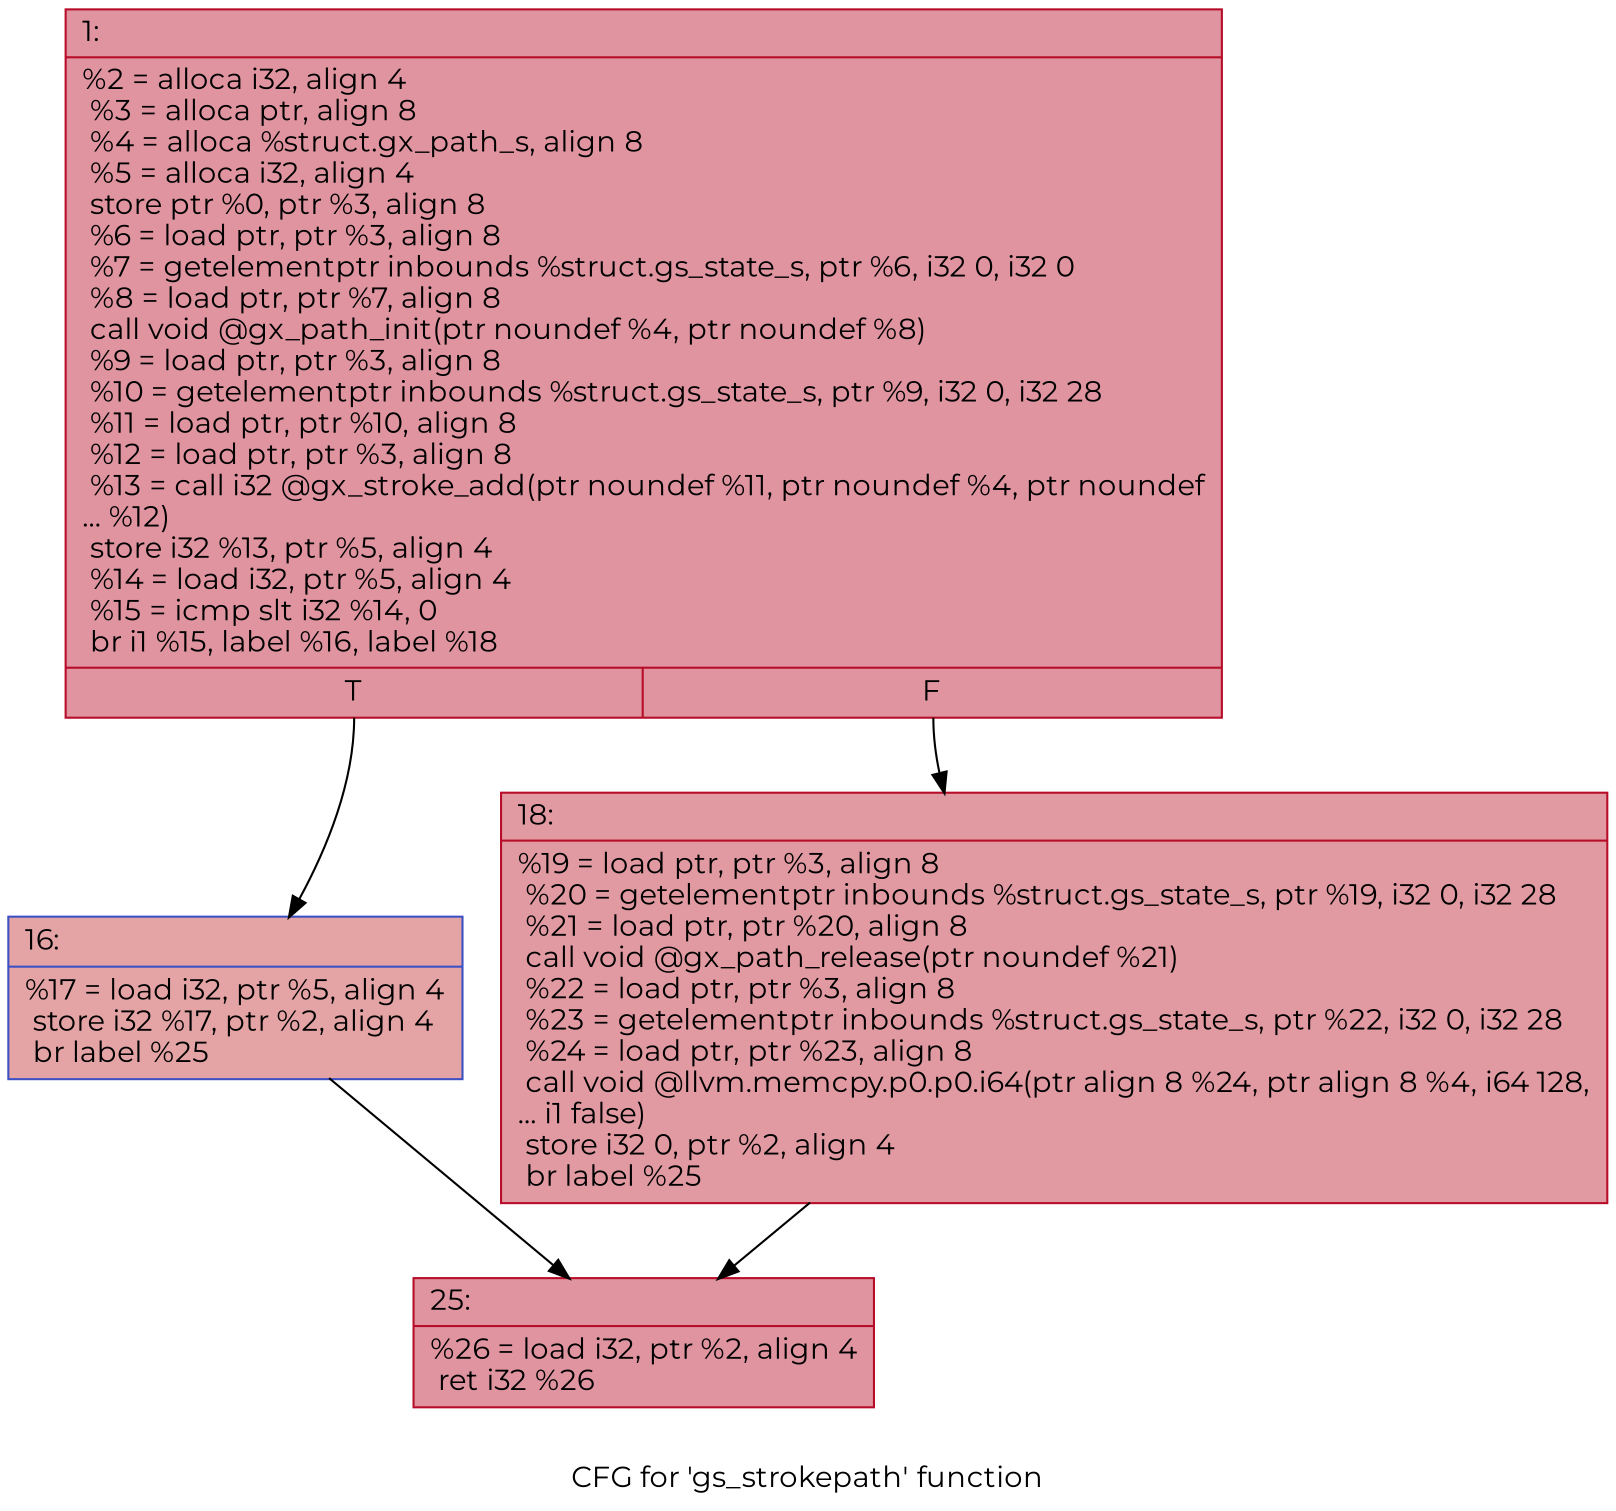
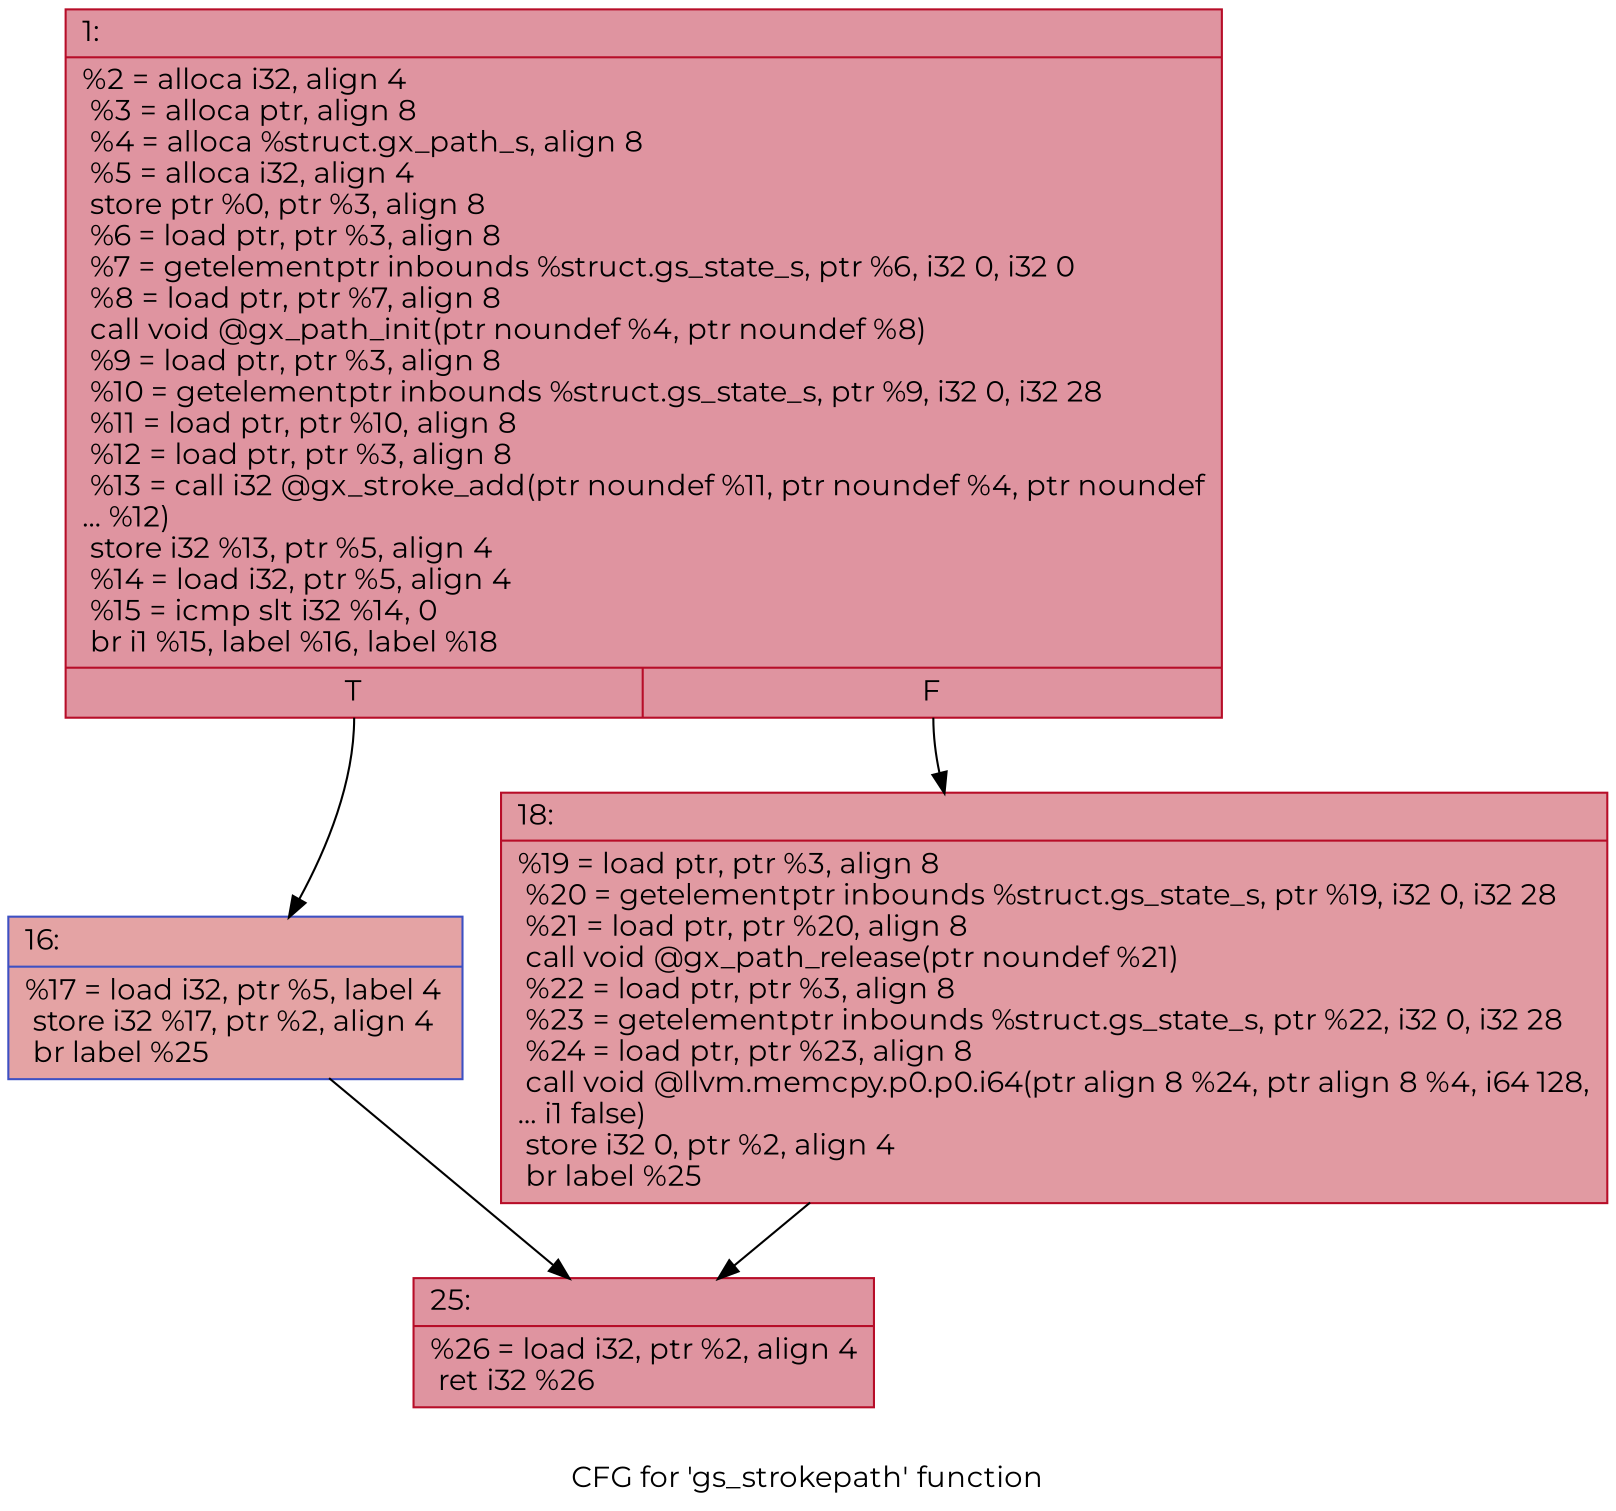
node "16:": text "%17 = load i32, ptr %5, align 4" -> "%17 = load i32, ptr %5, label 4"
